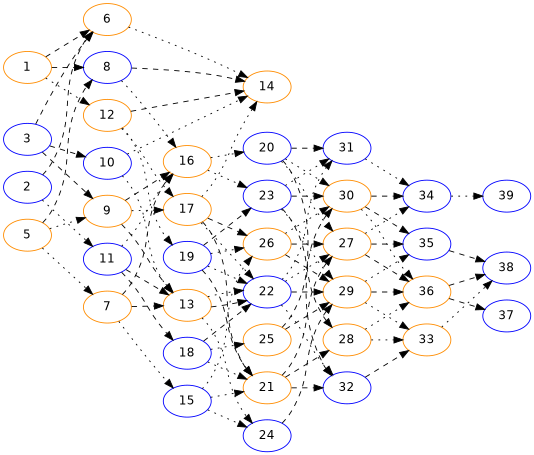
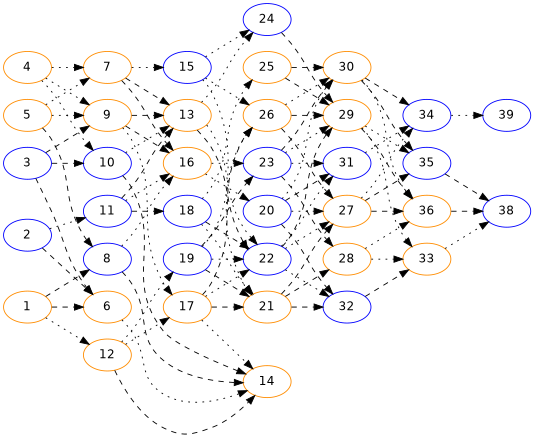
node "4": added
edge "10" -> "14": style dotted -> dashed
node "37": removed
